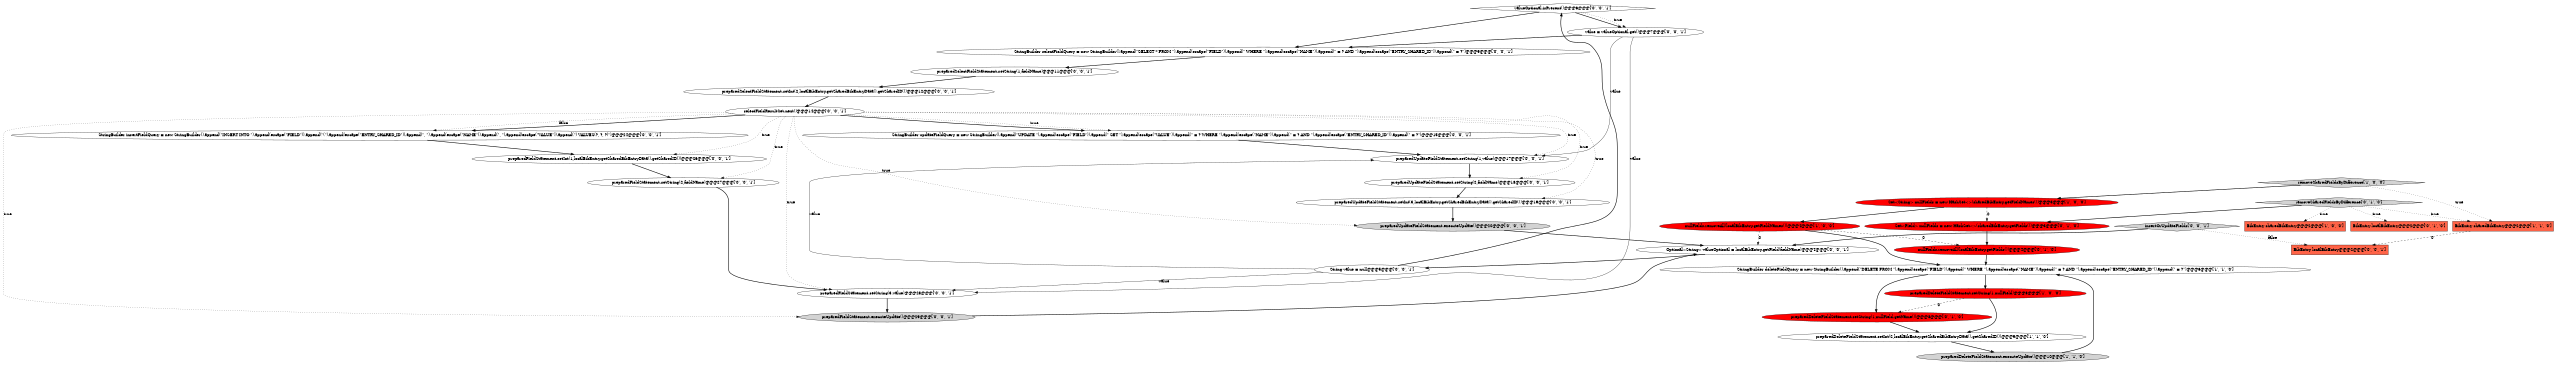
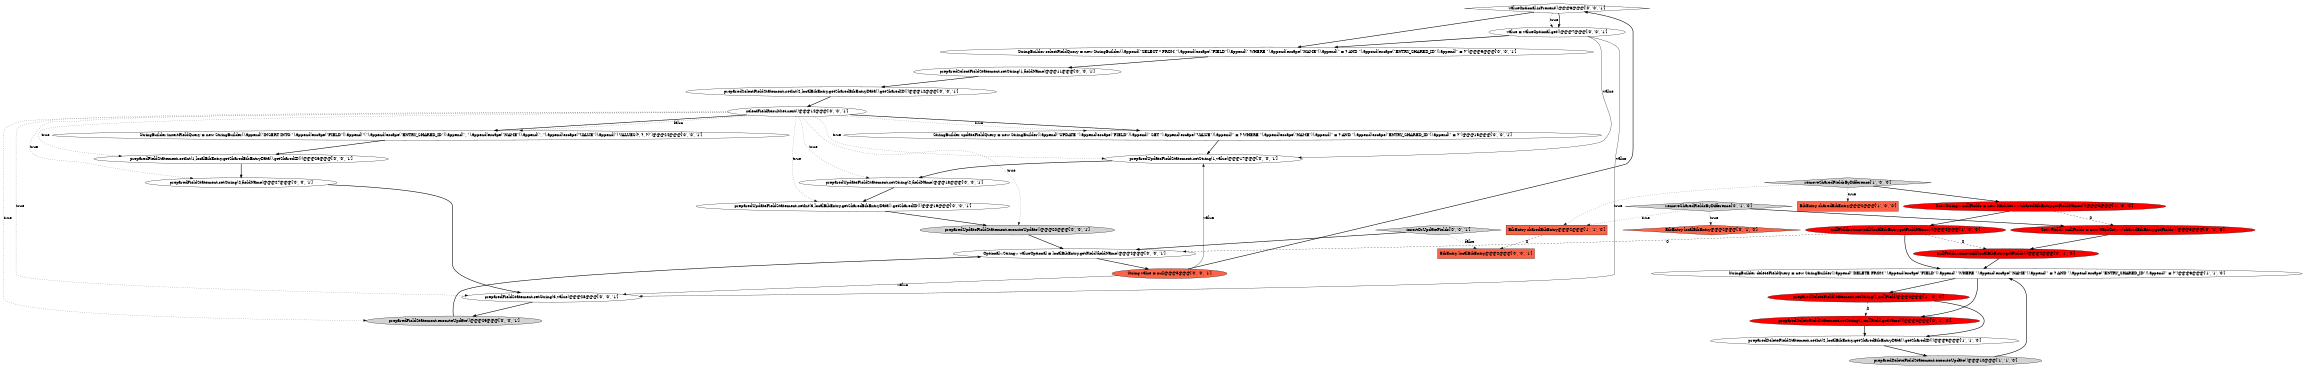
edge "removeSharedFieldsByDifference['0', '1', '0']" -> "BibEntry sharedBibEntry@@@2@@@['1', '0', '0']": now "removeSharedFieldsByDifference['1', '0', '0']" -> "BibEntry sharedBibEntry@@@2@@@['1', '0', '0']"
node "BibEntry localBibEntry@@@2@@@['0', '1', '0']": shape box -> diamond
node "String value = null@@@5@@@['0', '0', '1']": fillcolor white -> tomato
